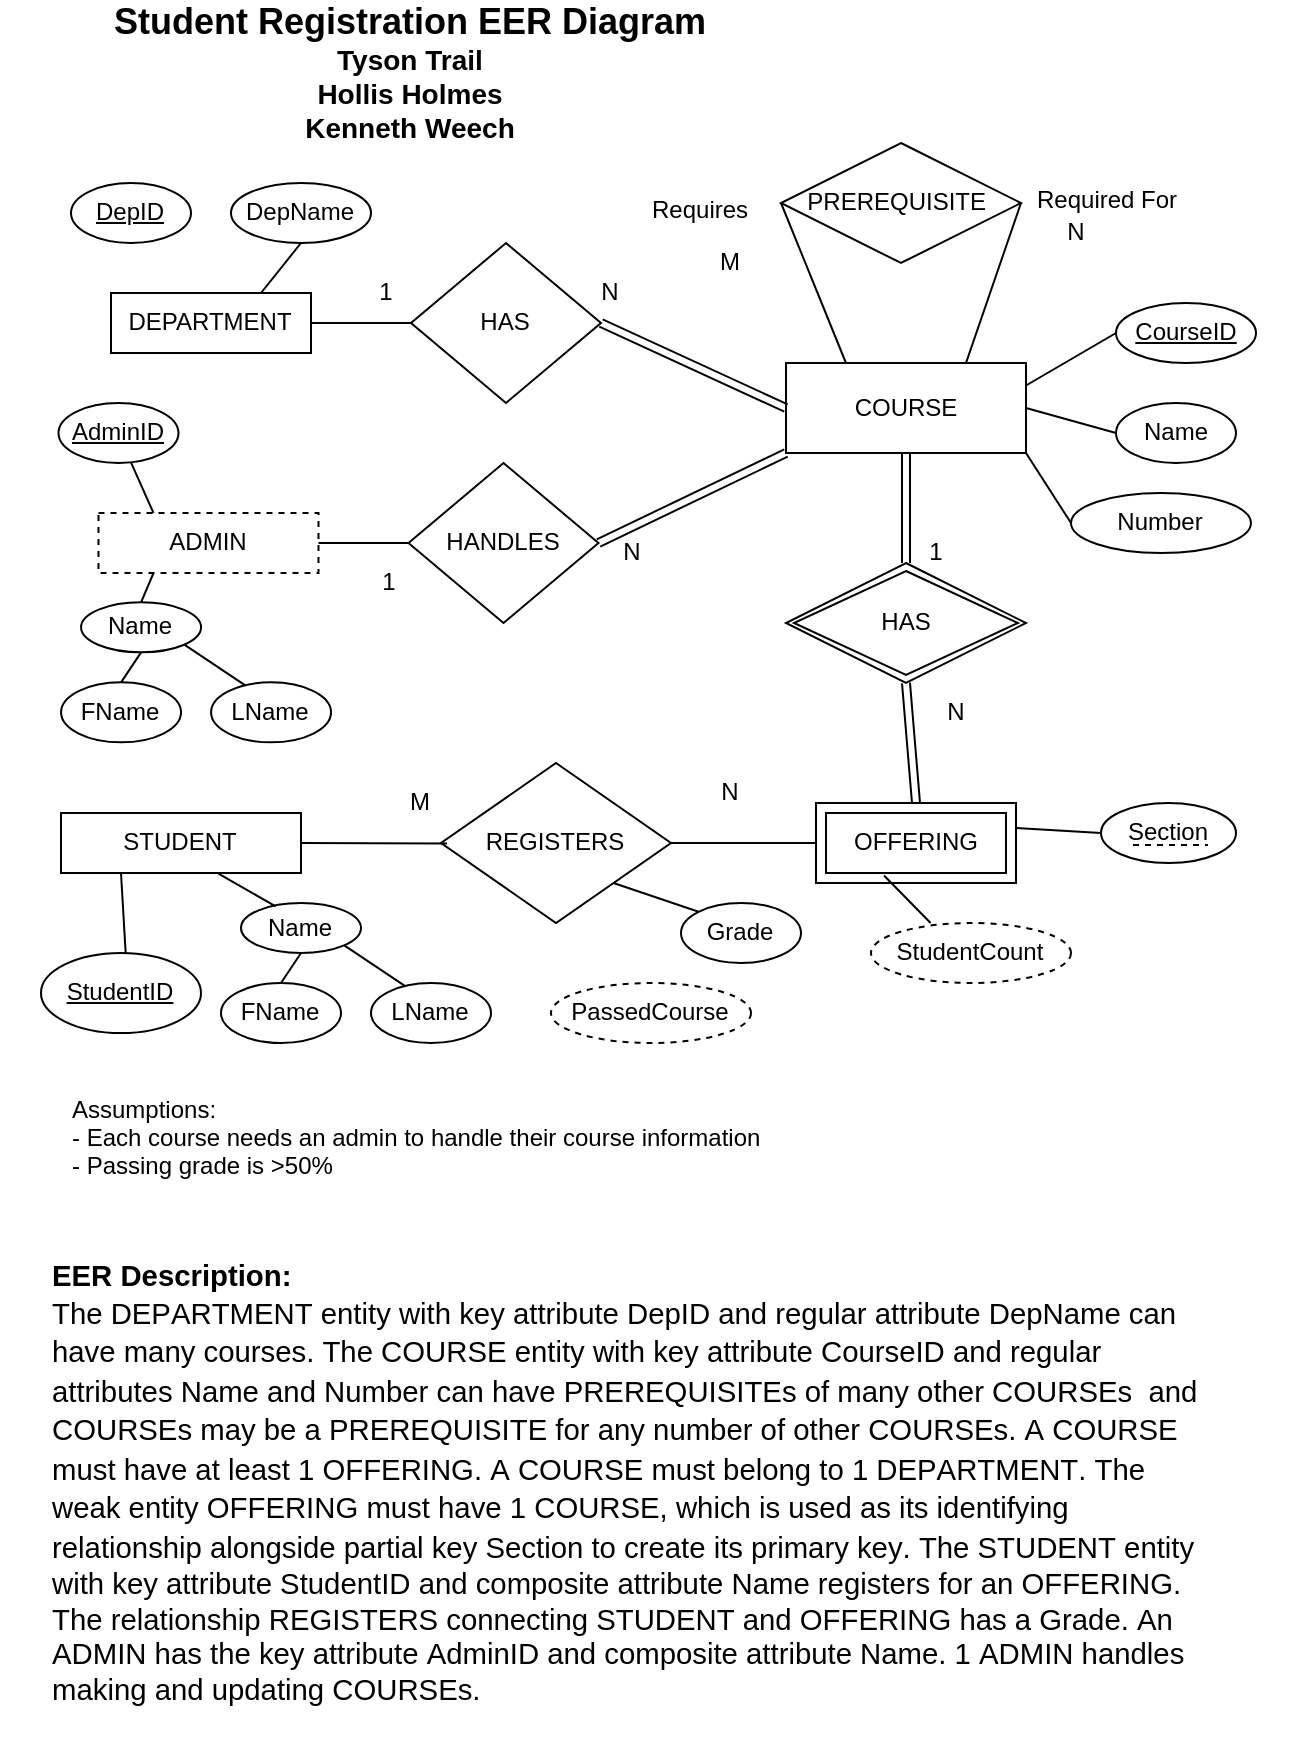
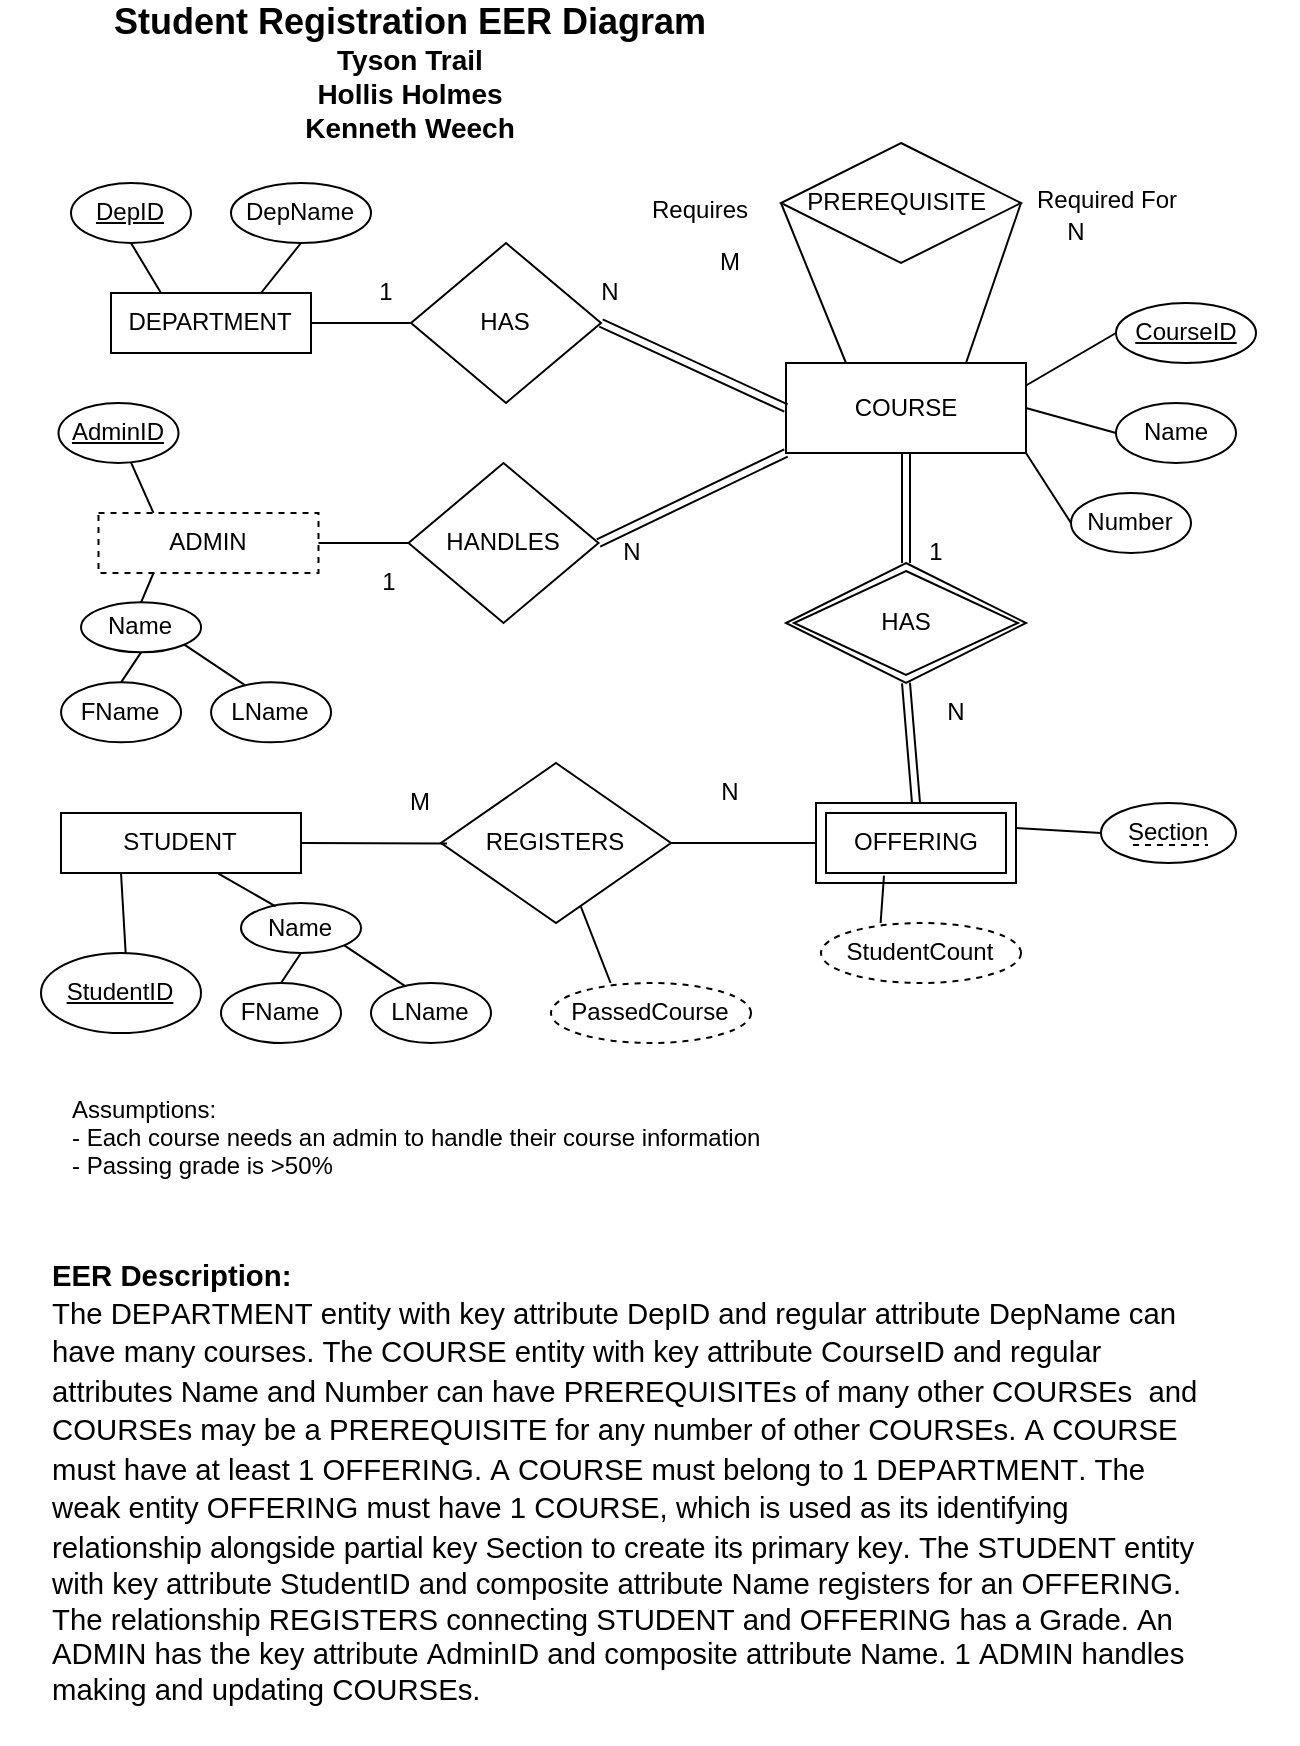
edge "DepID" -- "DEPARTMENT": added
node "Number": size 180x60 -> 120x60
edge "REGISTERS" -- "Grade": removed
node "Grade": removed
edge "REGISTERS" -- "PassedCourse": added
node "StudentCount": moved (971, 953) -> (921, 953)
